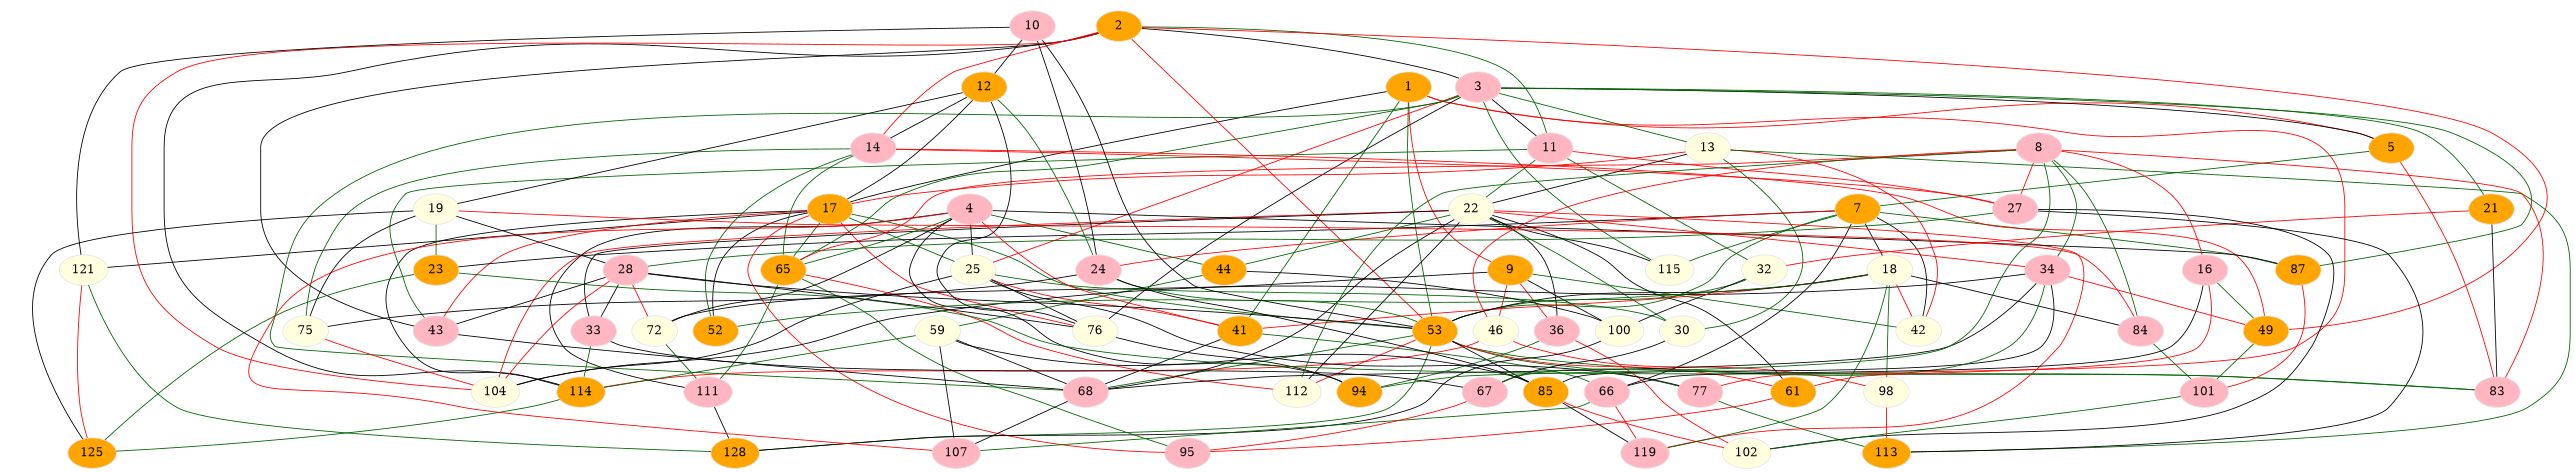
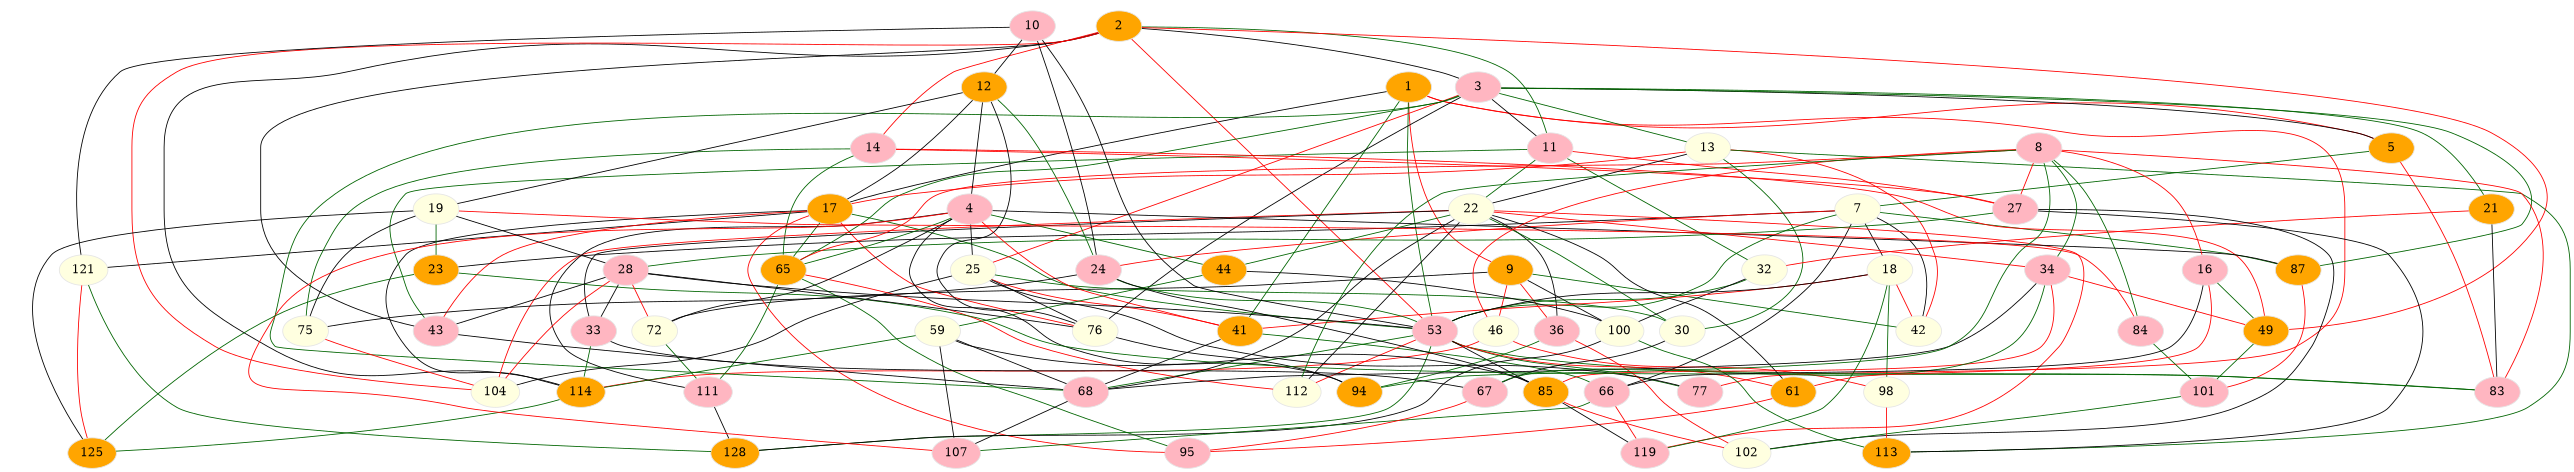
edge "12" -- "14": now "12" -- "4"
node "7": fillcolor orange -> lightyellow
edge "17" -- "25": removed
node "115": removed
edge "34" -- "104": removed
edge "18" -- "84": removed
node "52": removed
node "53": fillcolor orange -> lightpink
edge "34" -- "85": color black -> red
edge "77" -- "113": now "100" -- "113"
